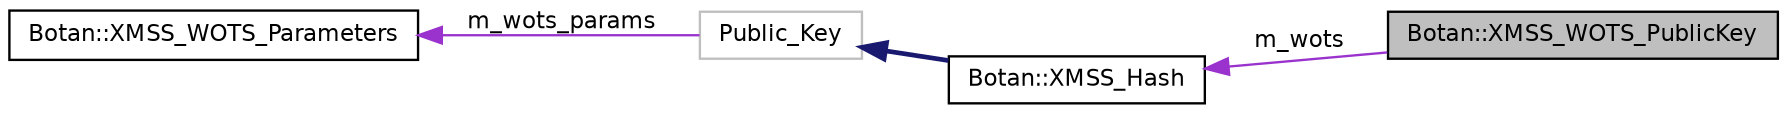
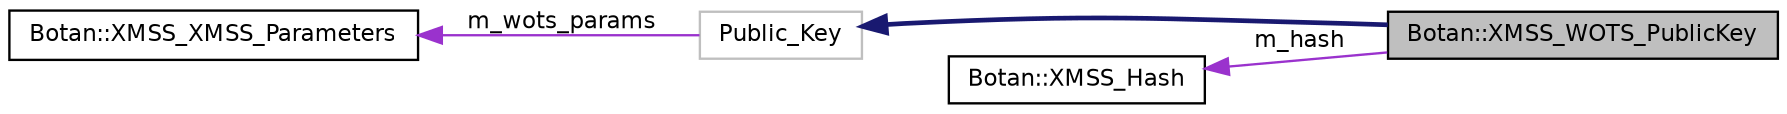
node "Botan::XMSS_WOTS_Parameters": label "Botan::XMSS_WOTS_Parameters" -> "Botan::XMSS_XMSS_Parameters"
edge "Botan::XMSS_WOTS_PublicKey" -> "Botan::XMSS_Hash": label " m_wots" -> " m_hash"
edge "Botan::XMSS_Hash" -> "Public_Key": now "Botan::XMSS_WOTS_PublicKey" -> "Public_Key"
